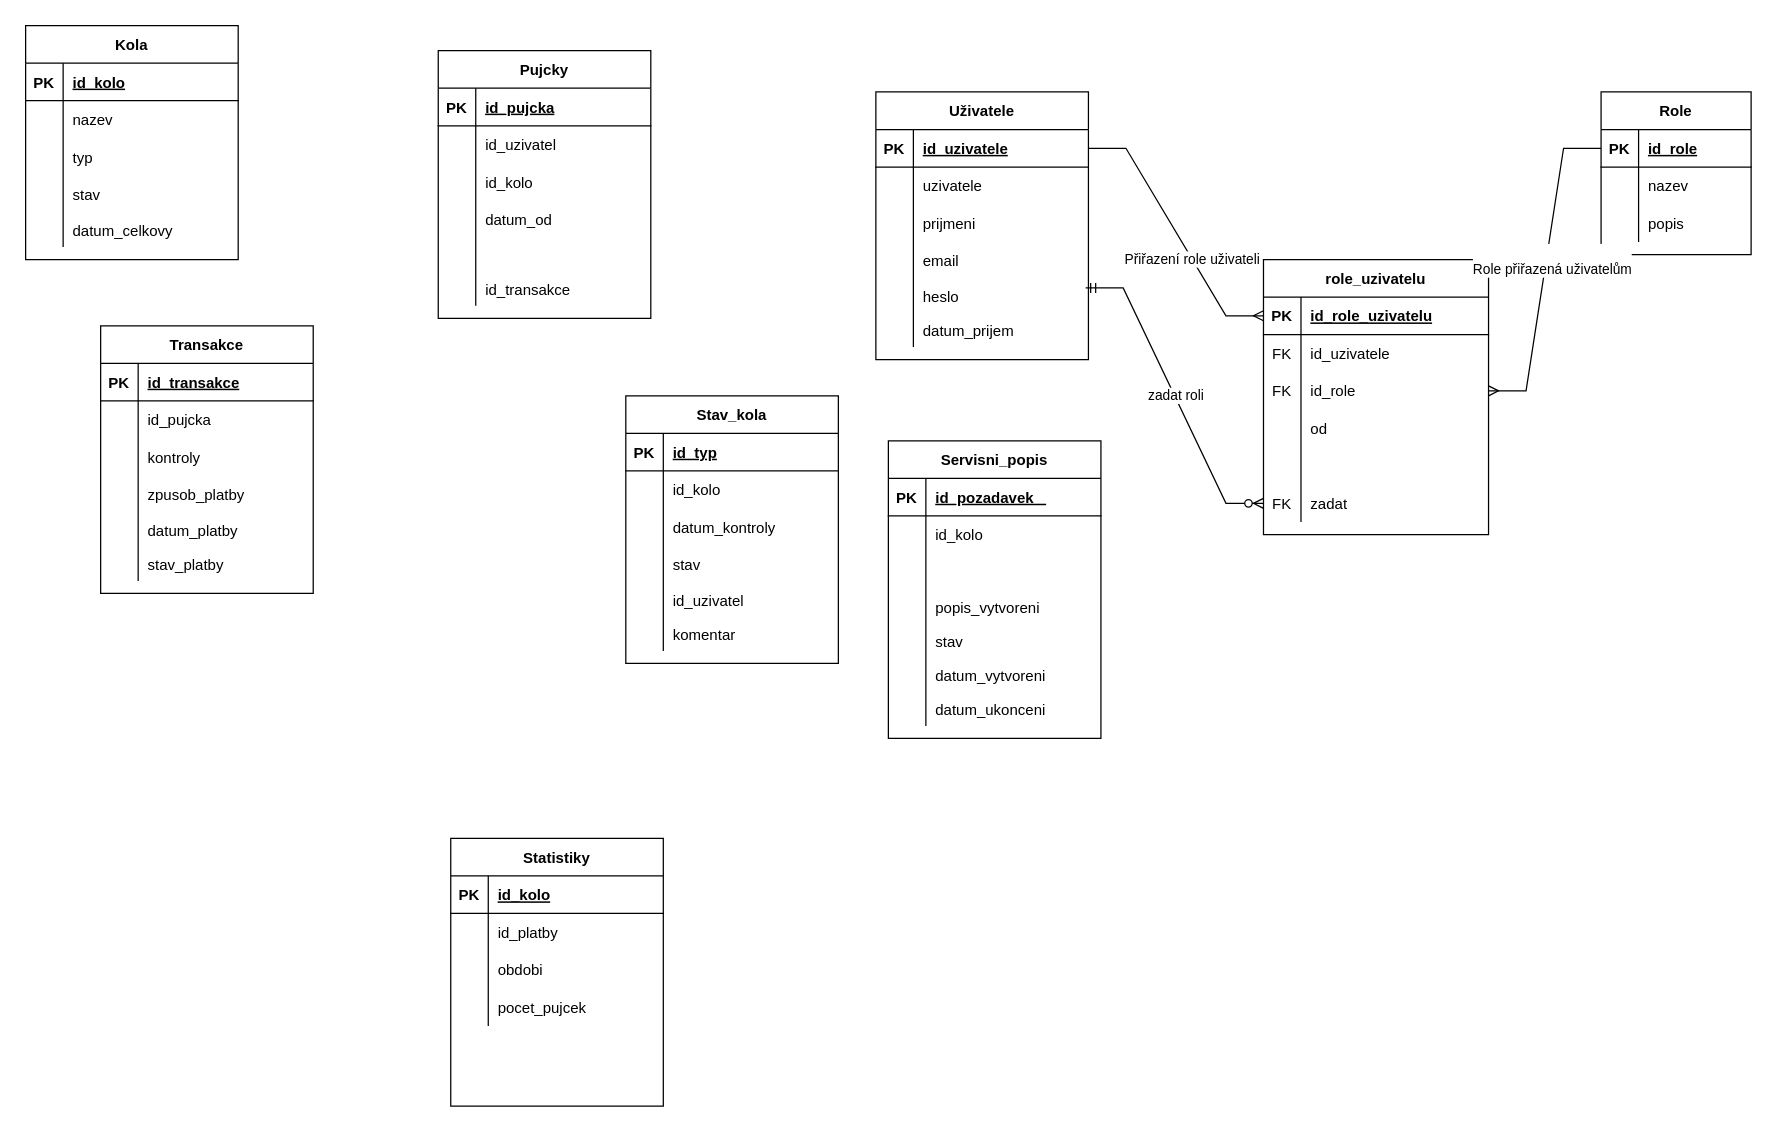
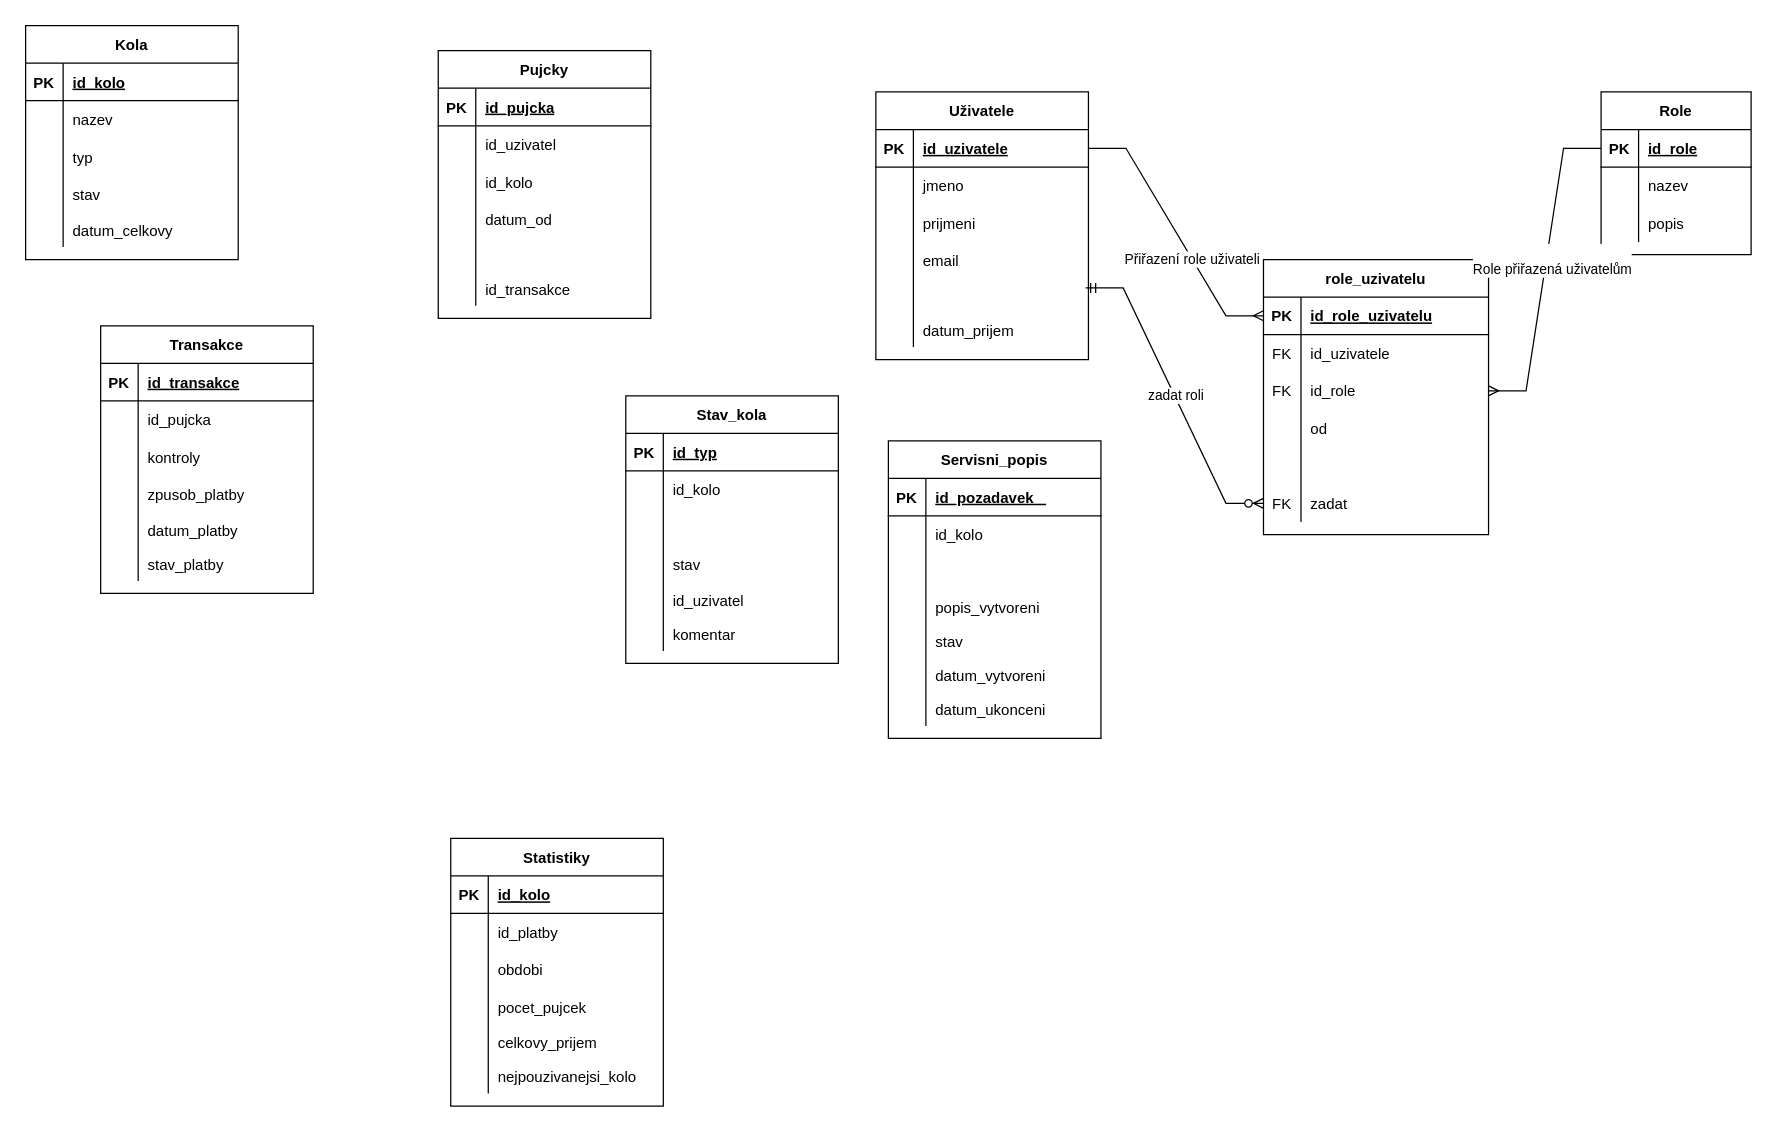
node "uzivatele": label "uzivatele" -> "jmeno"
node "heslo": removed
node "datum_kontroly": removed
node "celkovy_prijem": added
node "nejpouzivanejsi_kolo": added
